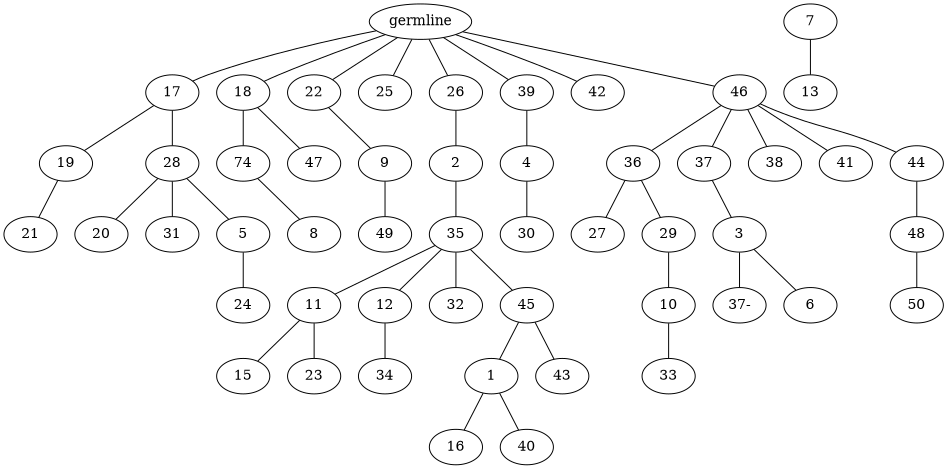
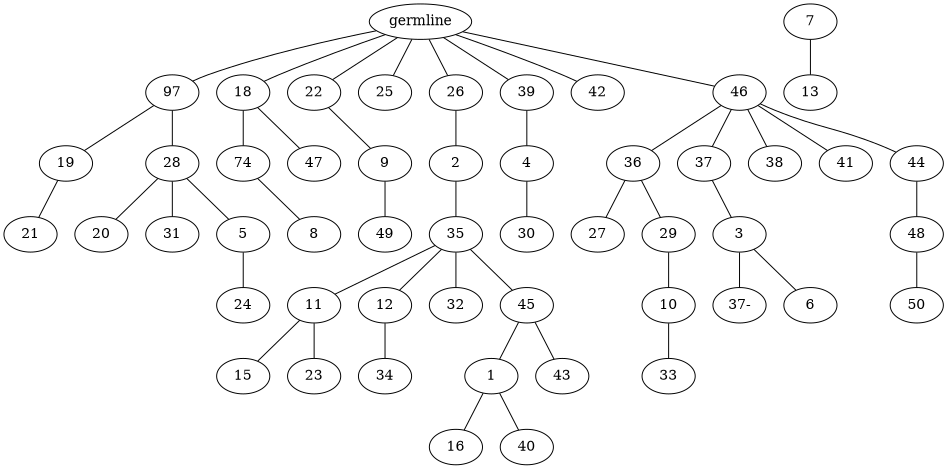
node "17": label "17" -> "97"
